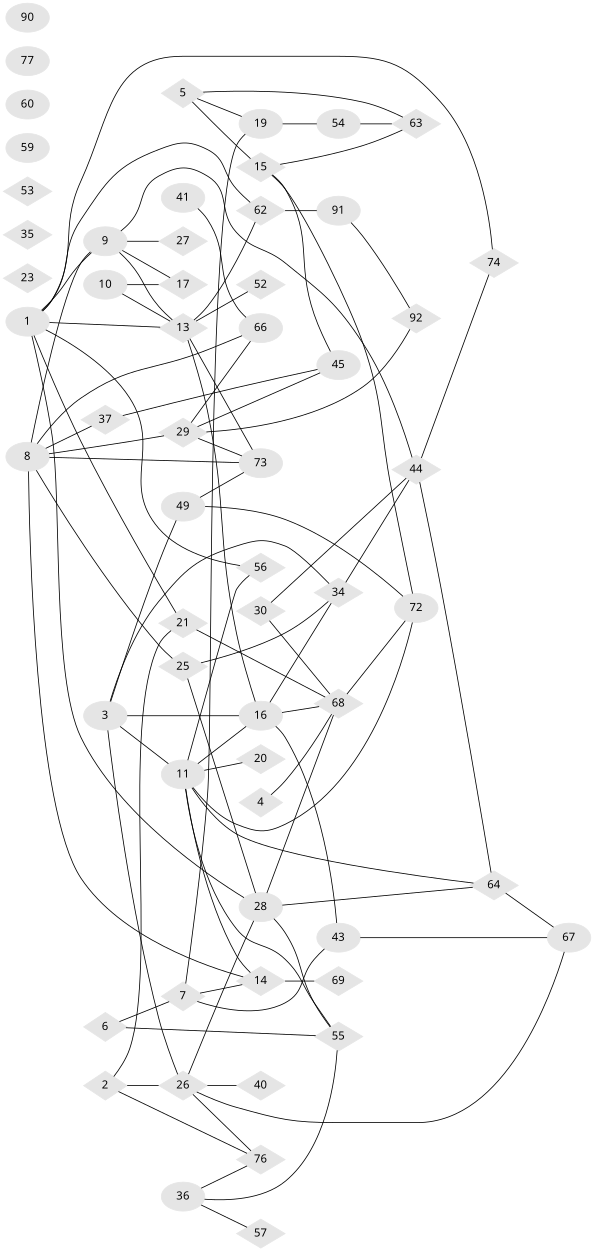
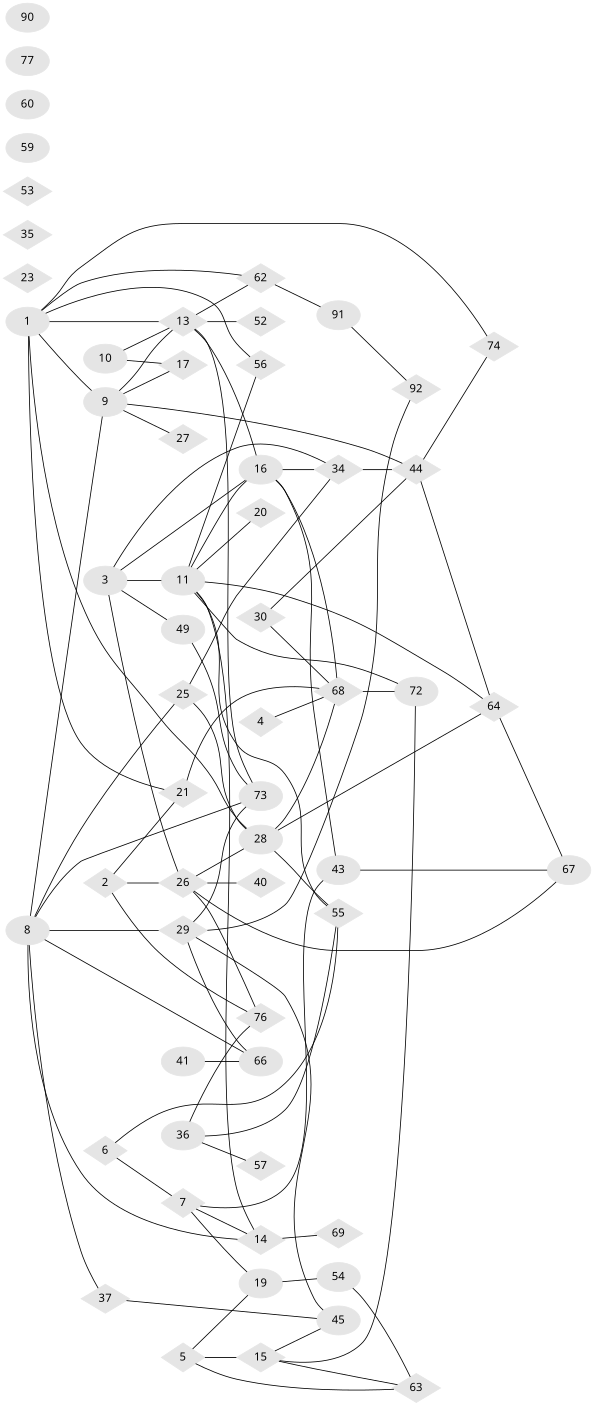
edge "49" -- "72": removed
